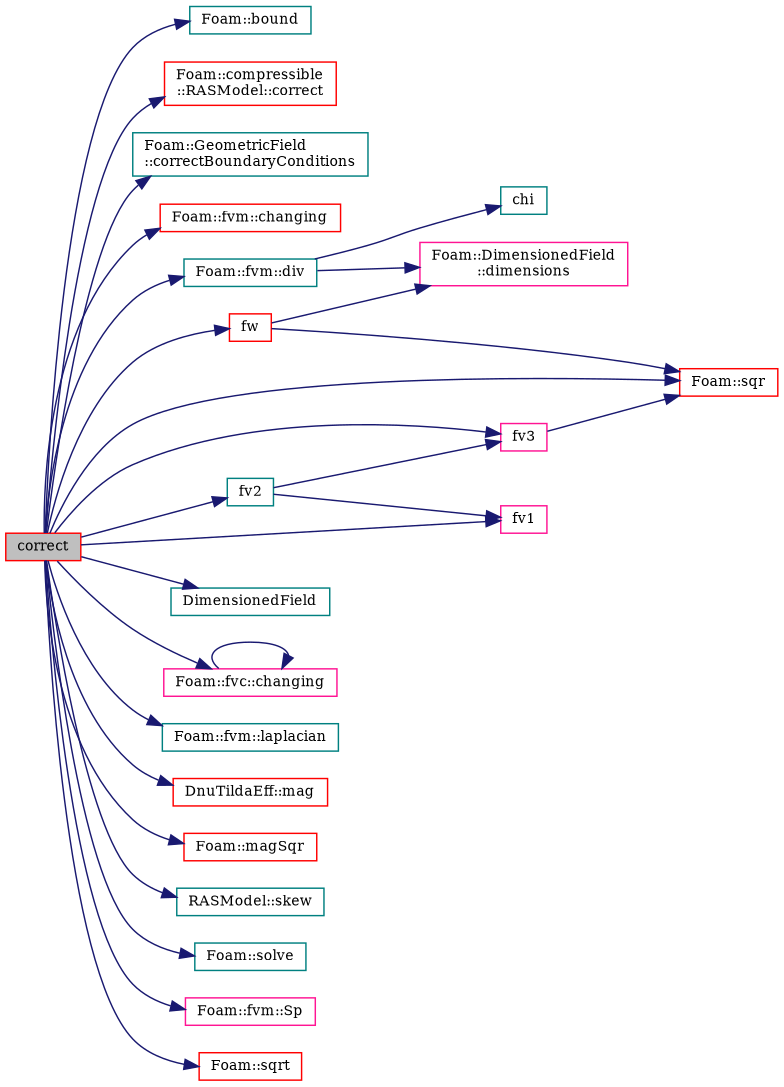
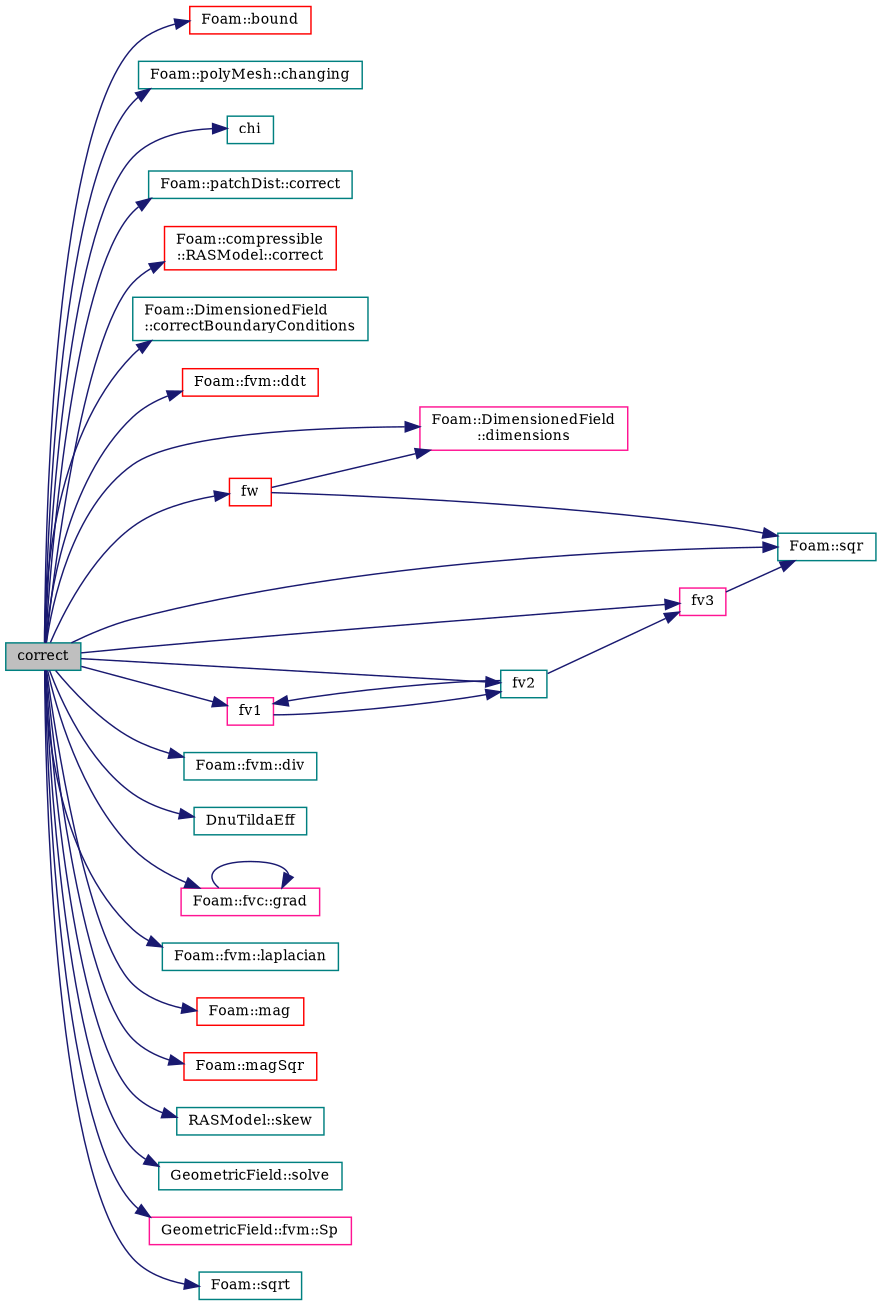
node "Foam::bound": color teal -> red
node "Foam::polyMesh::changing": added
node "Foam::GeometricField ::correctBoundaryConditions": label "Foam::GeometricField ::correctBoundaryConditions" -> "Foam::DimensionedField ::correctBoundaryConditions"
node "Foam::patchDist::correct": added
node "Foam::fvm::changing": label "Foam::fvm::changing" -> "Foam::fvm::ddt"
edge "Foam::fvm::div" -> "chi": now "correct" -> "chi"
edge "Foam::fvm::div" -> "Foam::DimensionedField ::dimensions": now "correct" -> "Foam::DimensionedField ::dimensions"
node "Foam::sqr": color red -> teal
node "correct": color red -> teal
node "DimensionedField": label "DimensionedField" -> "DnuTildaEff"
node "Foam::fvc::changing": label "Foam::fvc::changing" -> "Foam::fvc::grad"
edge "fv1" -> "fv2": added
node "DnuTildaEff::mag": label "DnuTildaEff::mag" -> "Foam::mag"
node "Foam::solve": label "Foam::solve" -> "GeometricField::solve"
node "Foam::fvm::Sp": label "Foam::fvm::Sp" -> "GeometricField::fvm::Sp"
node "Foam::sqrt": color red -> teal
